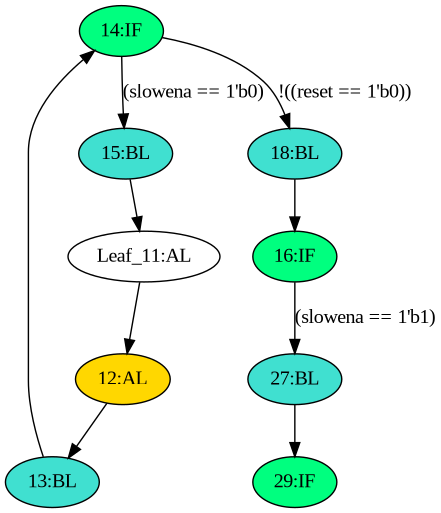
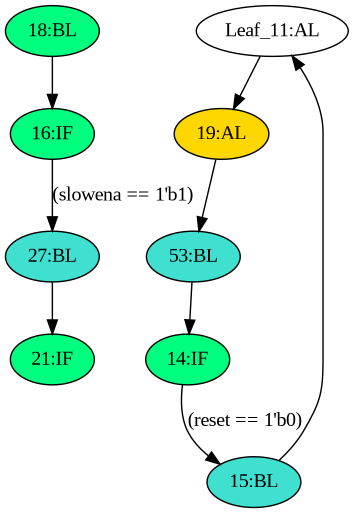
edge "14:IF" -> "18:BL": removed, label "!((reset == 1'b0))"
edge "14:IF" -> "15:BL": label "(slowena == 1'b0)" -> "(reset == 1'b0)"
node "18:BL": fillcolor turquoise -> springgreen
node "12:AL": label "12:AL" -> "19:AL"
node "13:BL": label "13:BL" -> "53:BL"
node "29:IF": label "29:IF" -> "21:IF"
